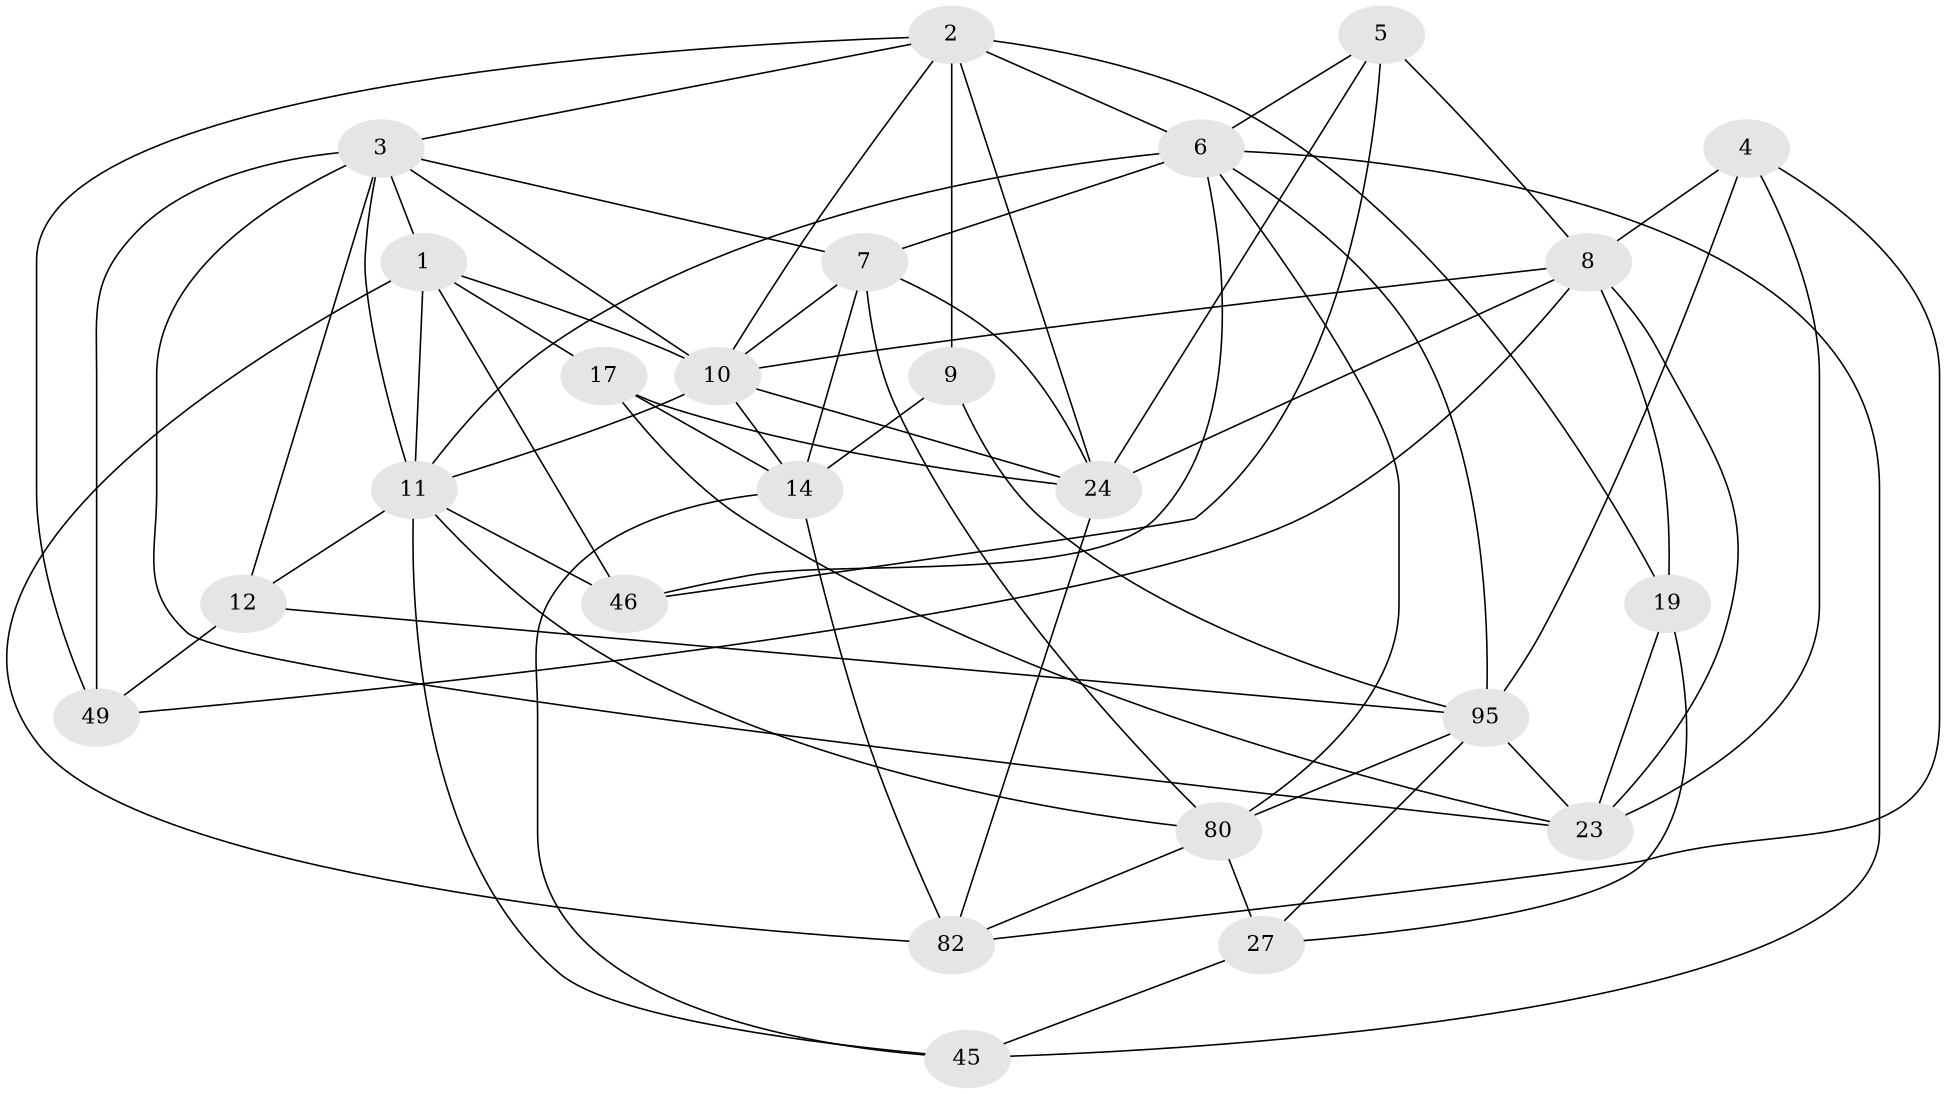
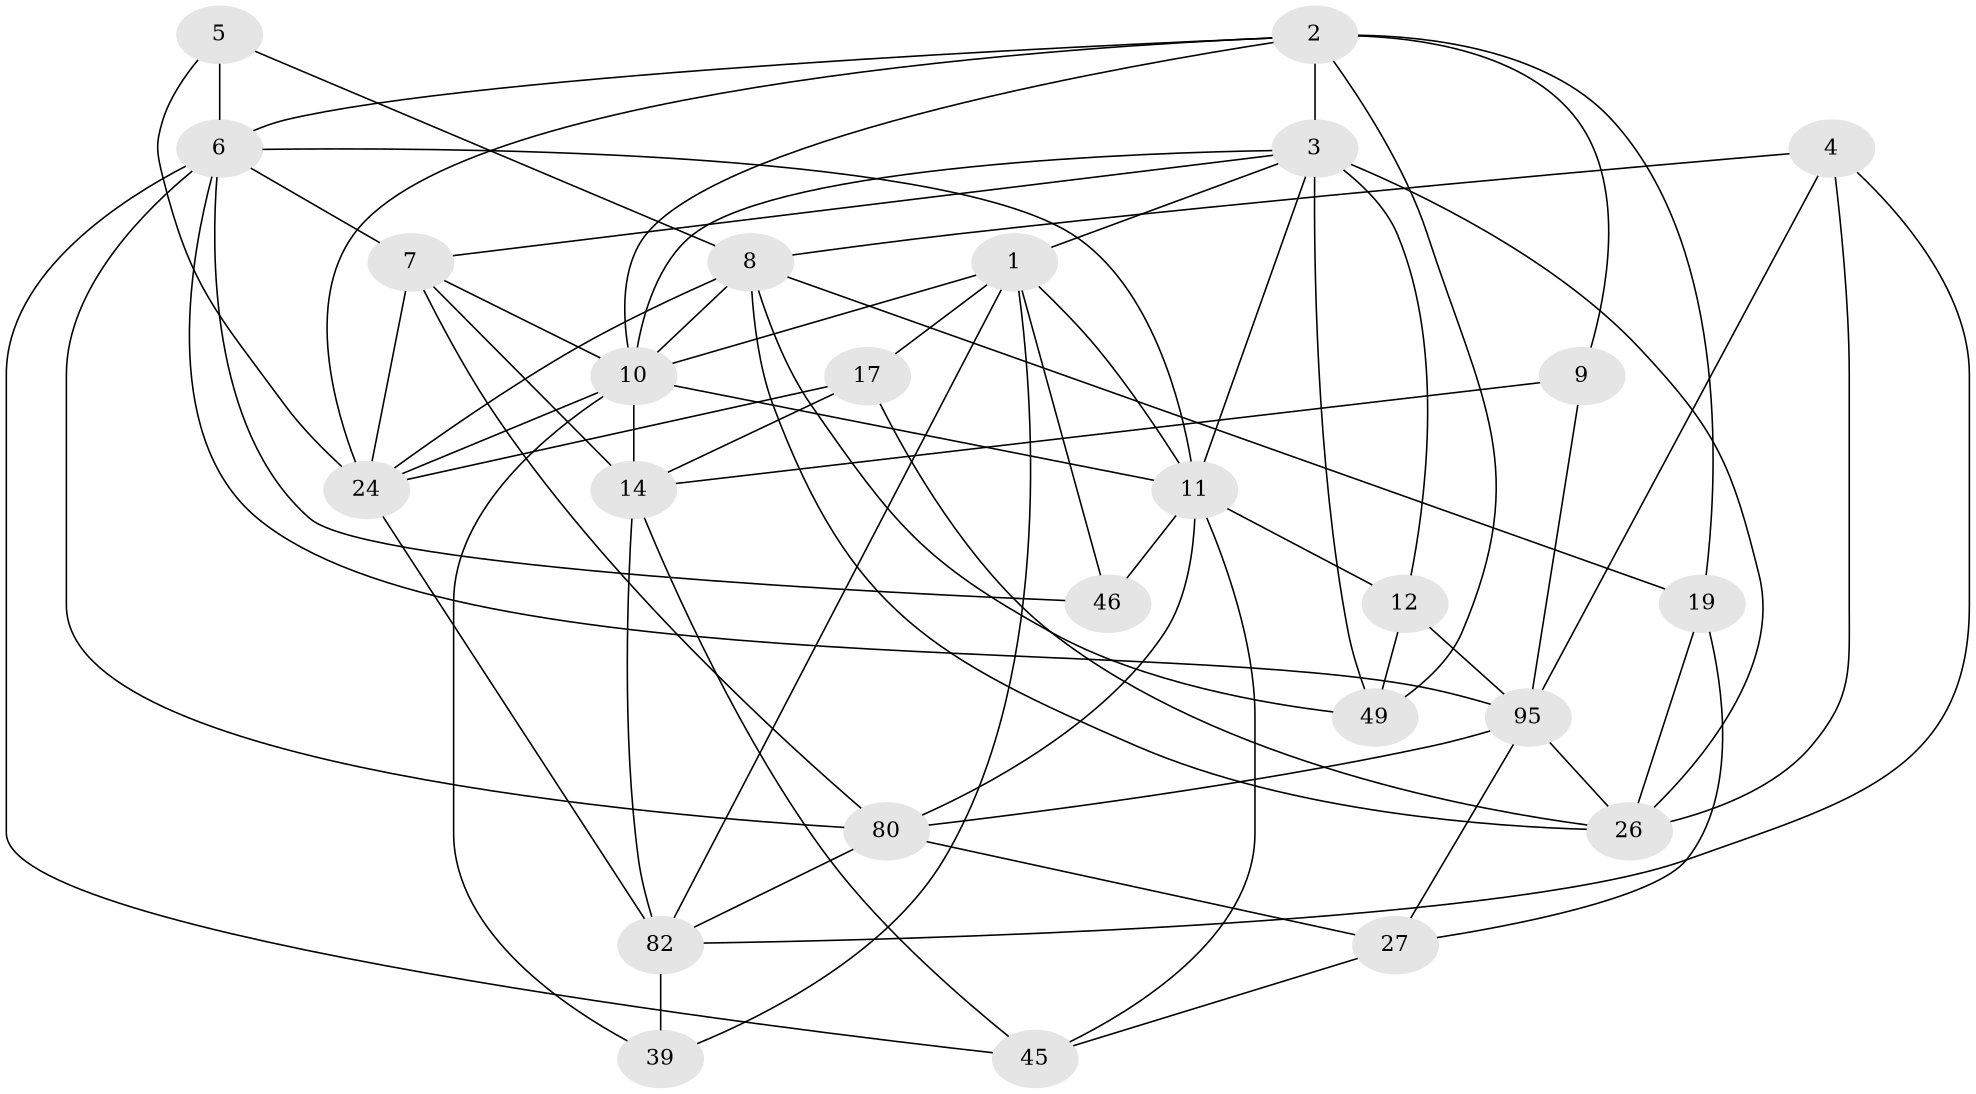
edge "5" -- "46": removed
node "23": label "23" -> "26"
node "39": added
